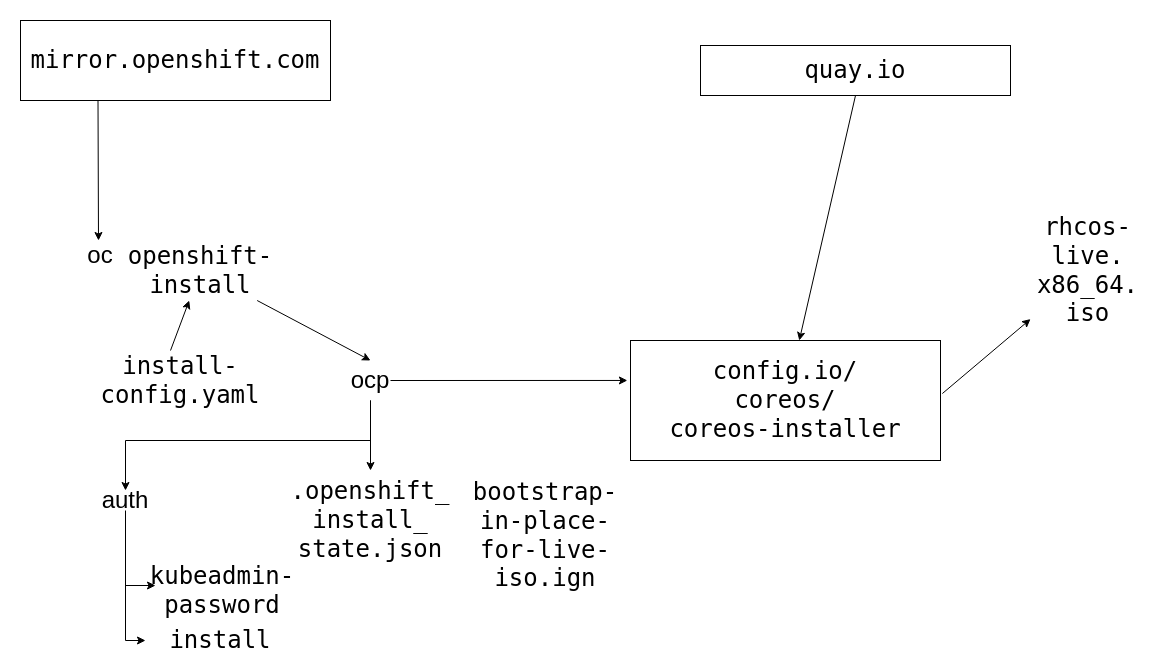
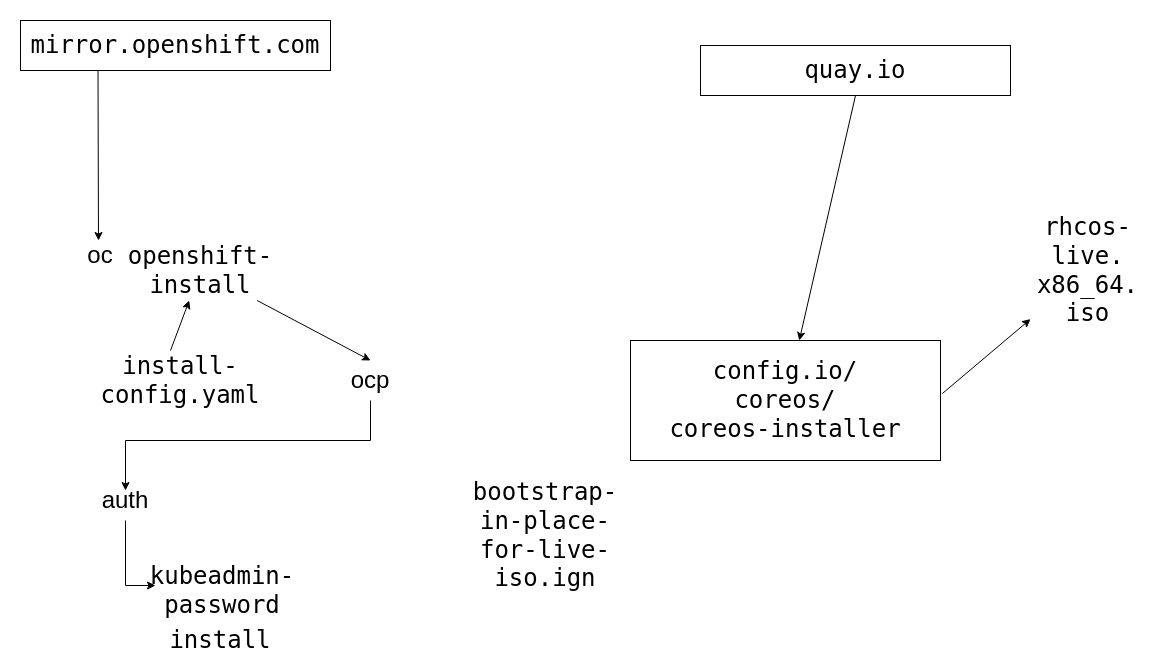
node "mirror.openshift.com": size 310x80 -> 310x50
edge "ocp" -> "config.io/ coreos/ coreos-installer": removed
edge "ocp" -> ".openshift_ install_ state.json": removed
node ".openshift_ install_ state.json": removed
edge "auth" -> "install": removed
